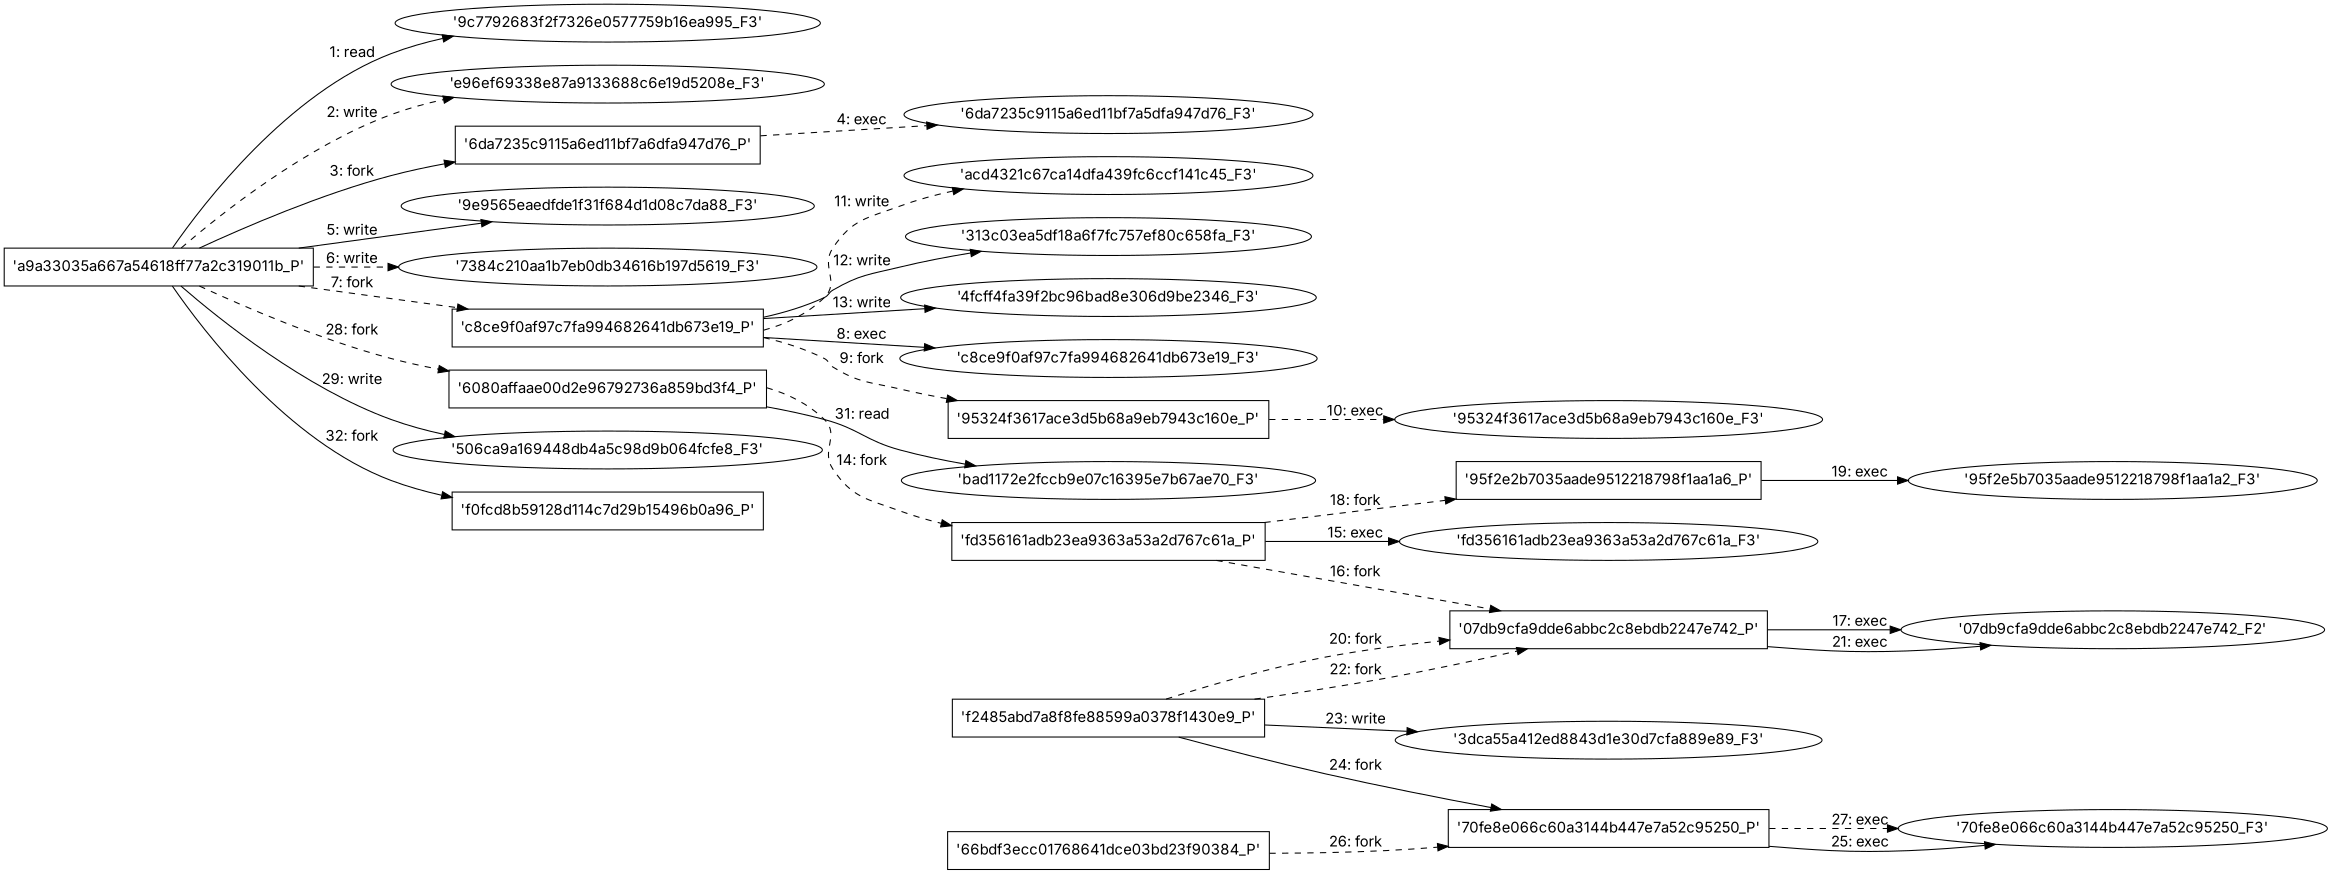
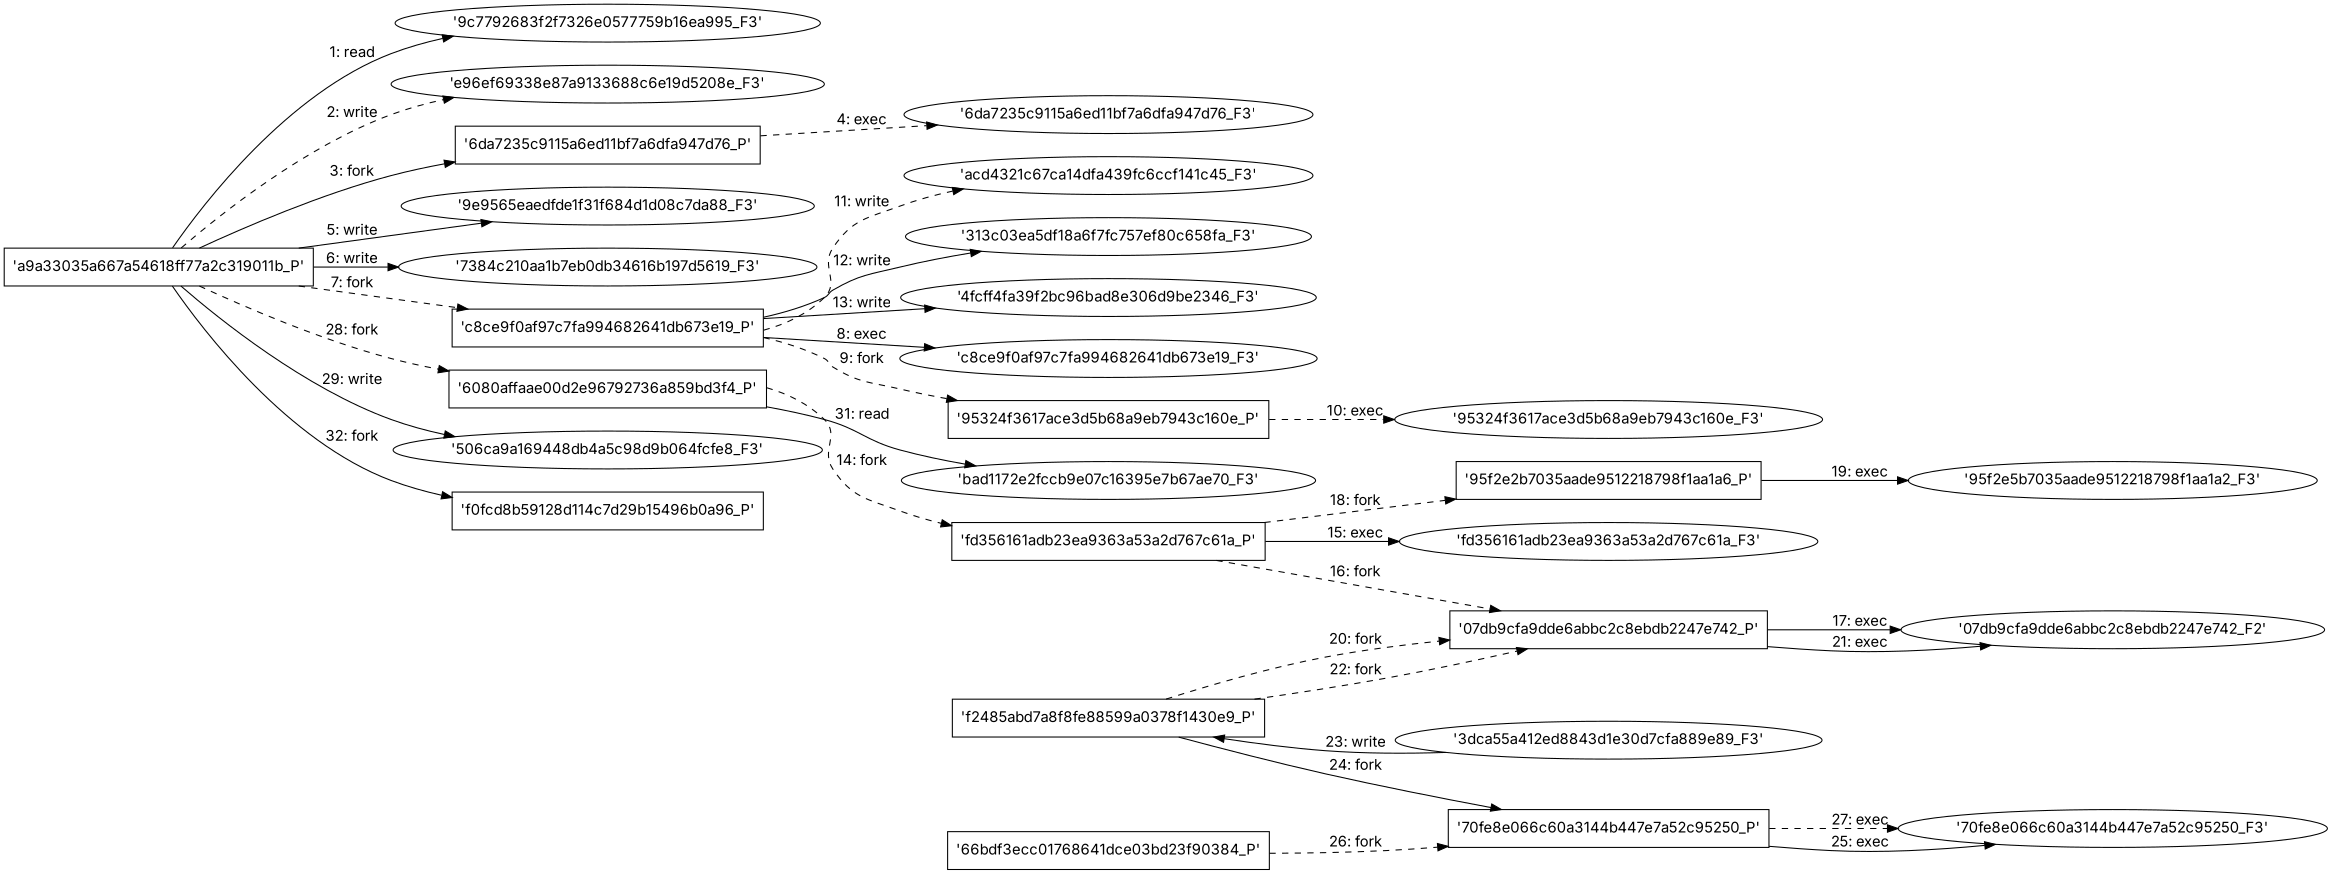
node "'6da7235c9115a6ed11bf7a5dfa947d76_F3'": label "'6da7235c9115a6ed11bf7a5dfa947d76_F3'" -> "'6da7235c9115a6ed11bf7a6dfa947d76_F3'"
edge "'a9a33035a667a54618ff77a2c319011b_P'" -> "'7384c210aa1b7eb0db34616b197d5619_F3'": style dashed -> solid
edge "'f2485abd7a8f8fe88599a0378f1430e9_P'" -> "'3dca55a412ed8843d1e30d7cfa889e89_F3'": reversed
